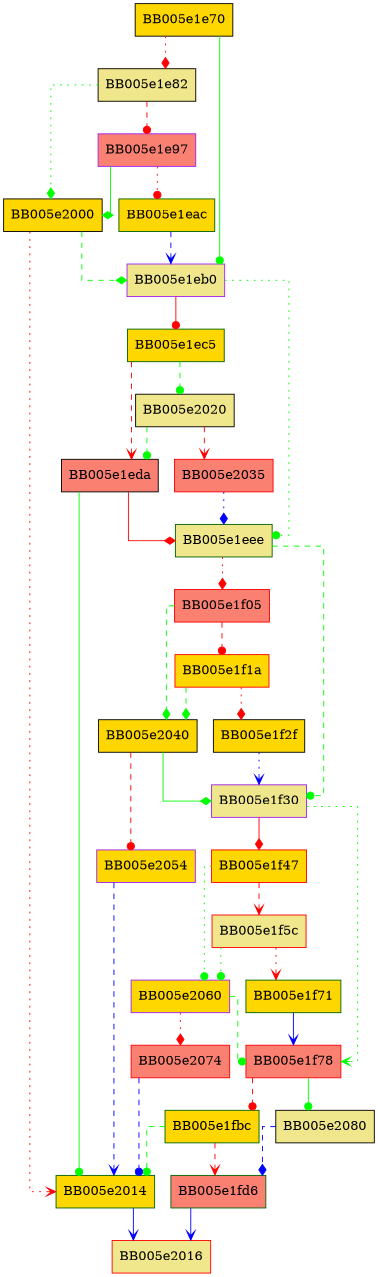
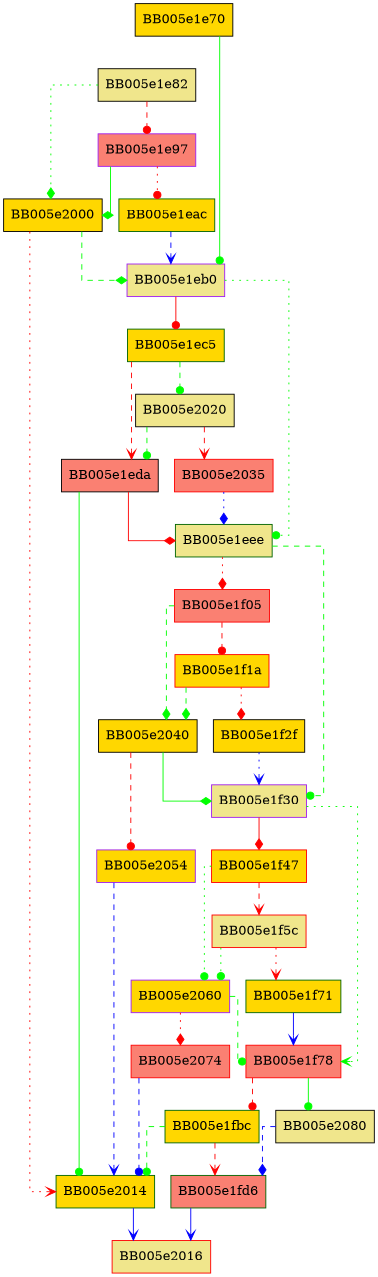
edge "BB005e1e70" -> "BB005e1e82": removed
